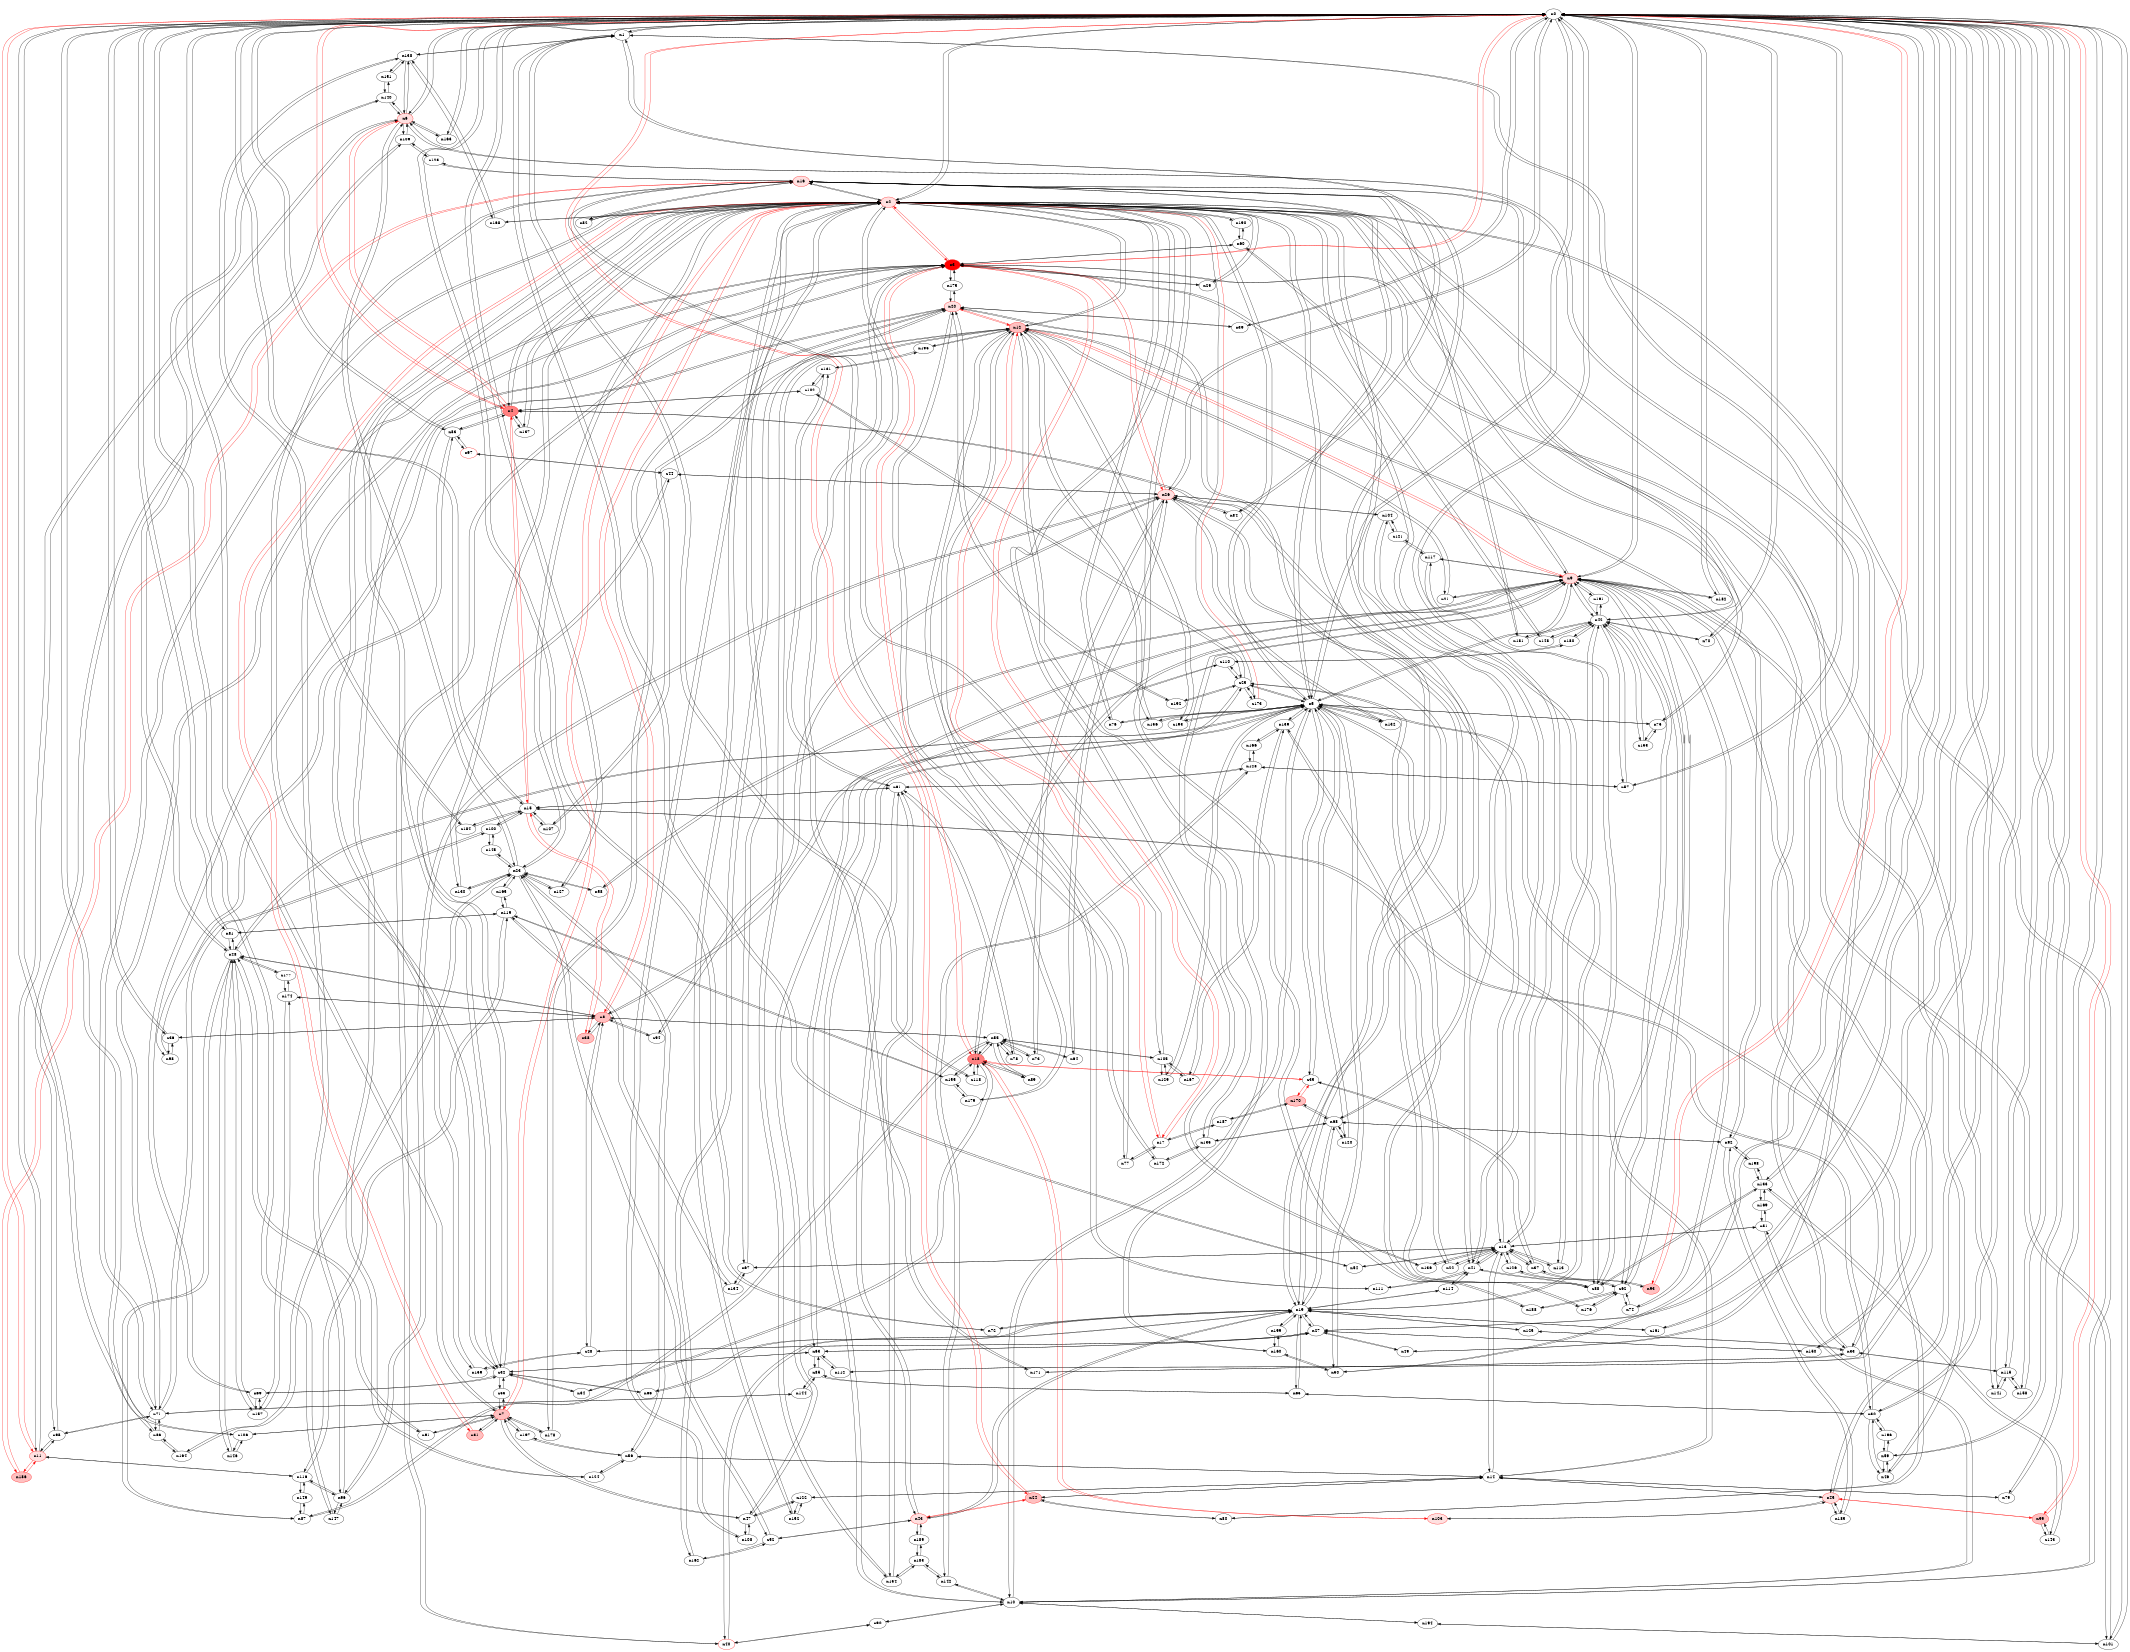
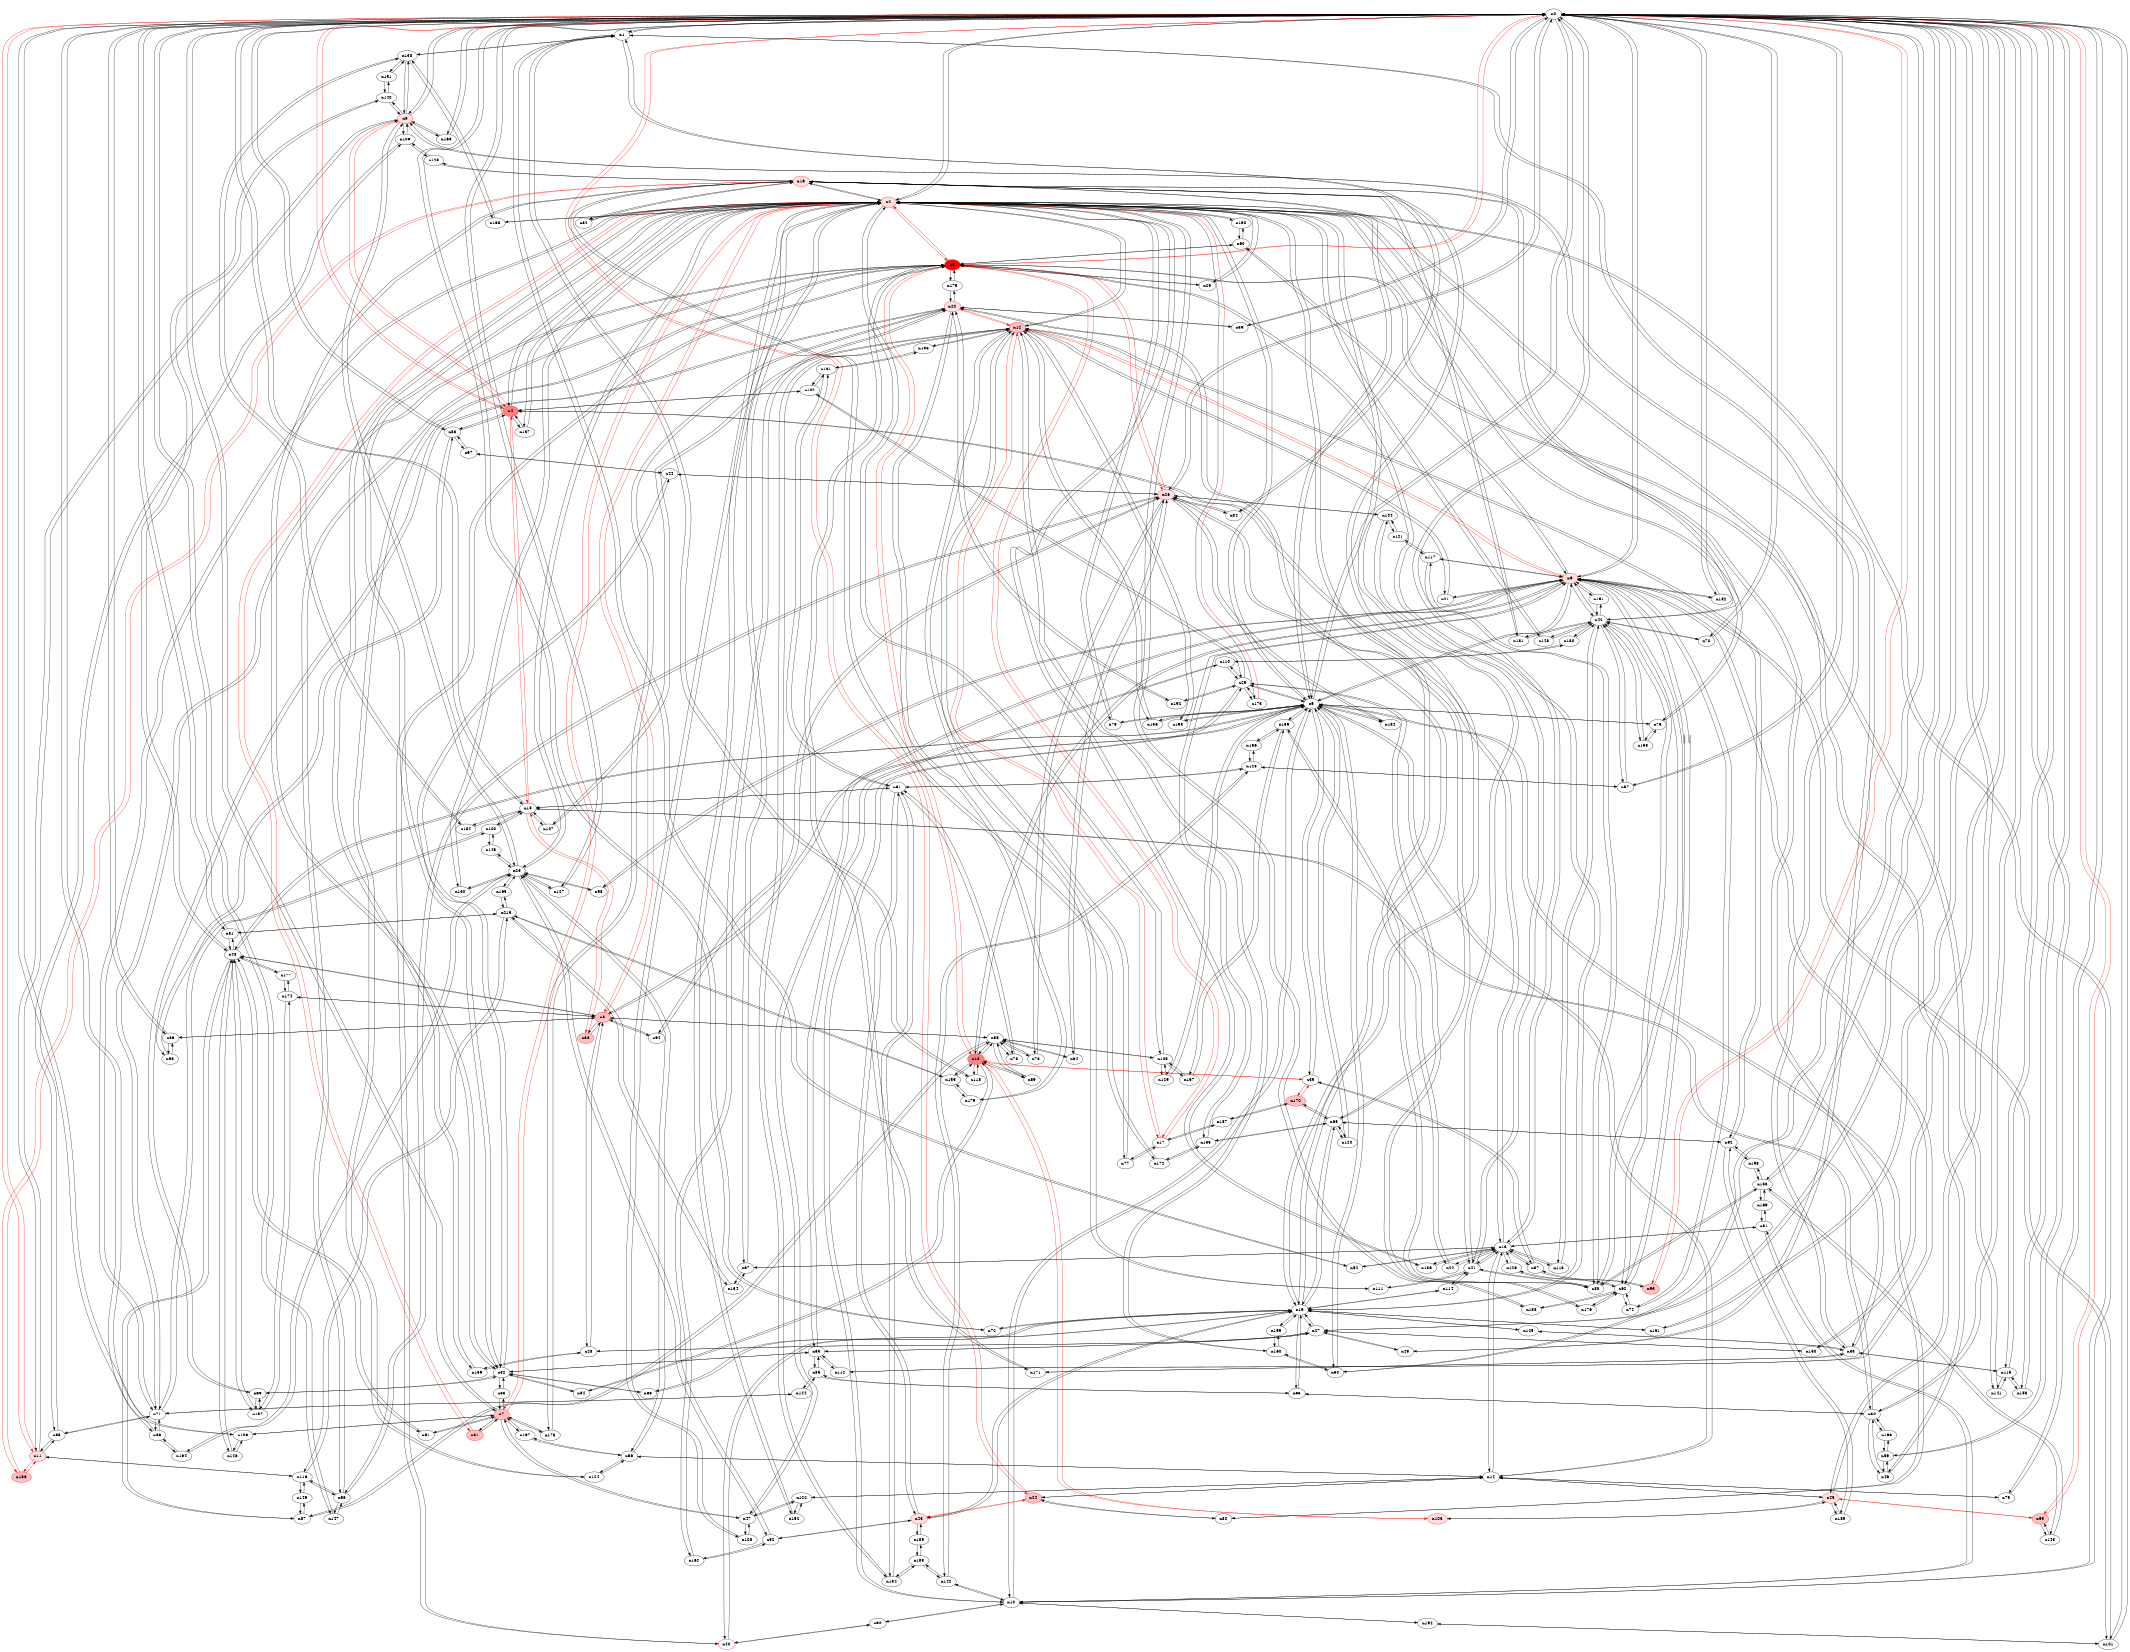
node "n97": color #ff0000 -> black
node "n119": label "n119" -> "n219"
